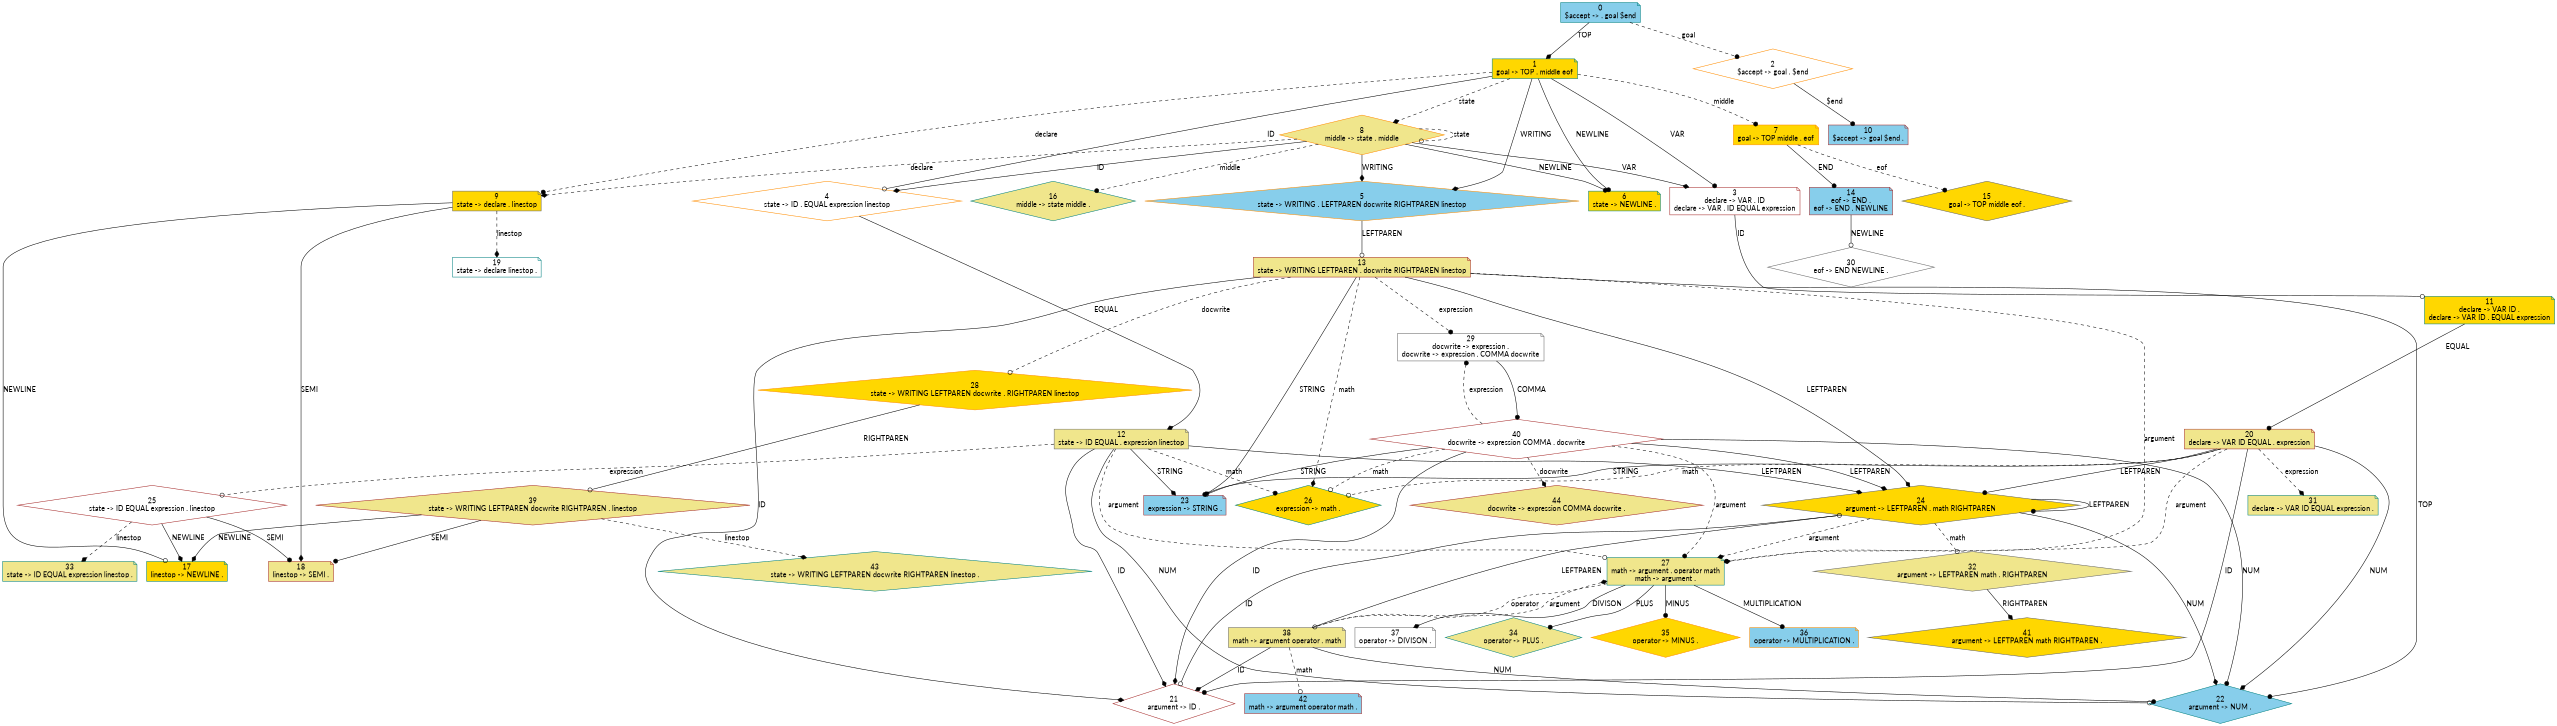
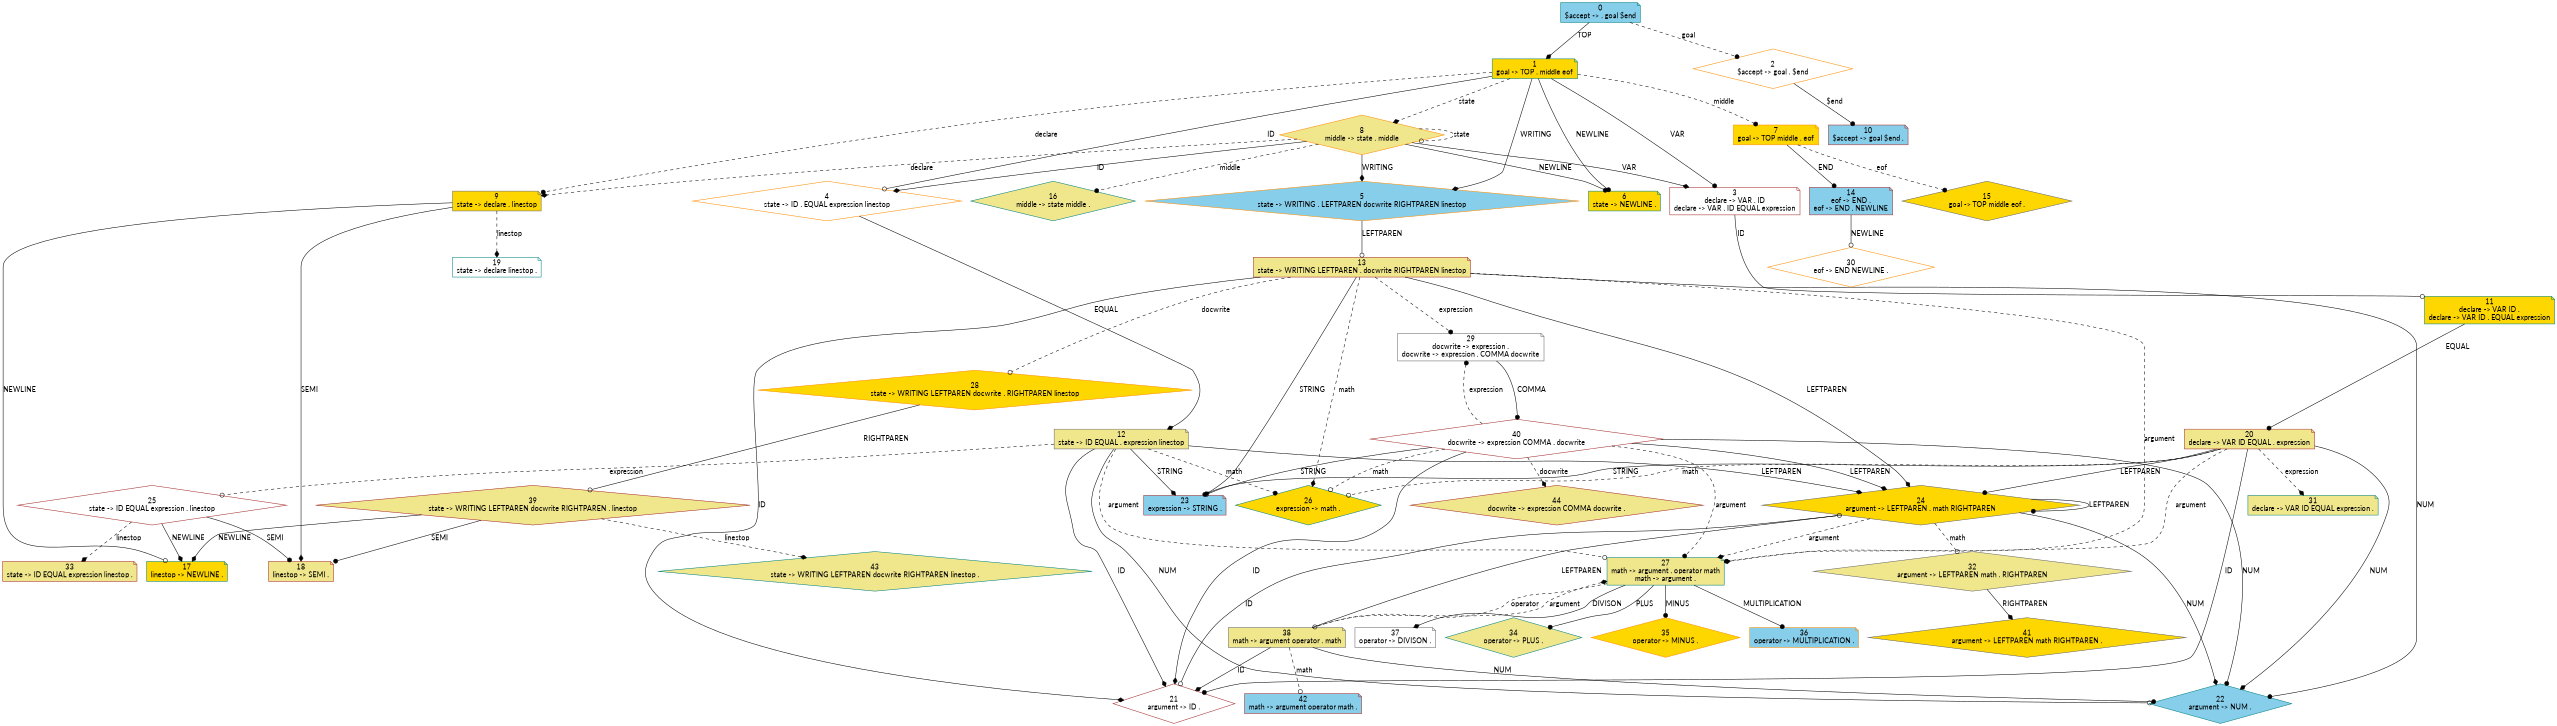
node "30 eof -> END NEWLINE .": color gray40 -> darkorange
edge "13 state -> WRITING LEFTPAREN . docwrite RIGHTPAREN linestop" -> "22 argument -> NUM .": label "TOP" -> "NUM"
node "33 state -> ID EQUAL expression linestop .": color teal -> brown
